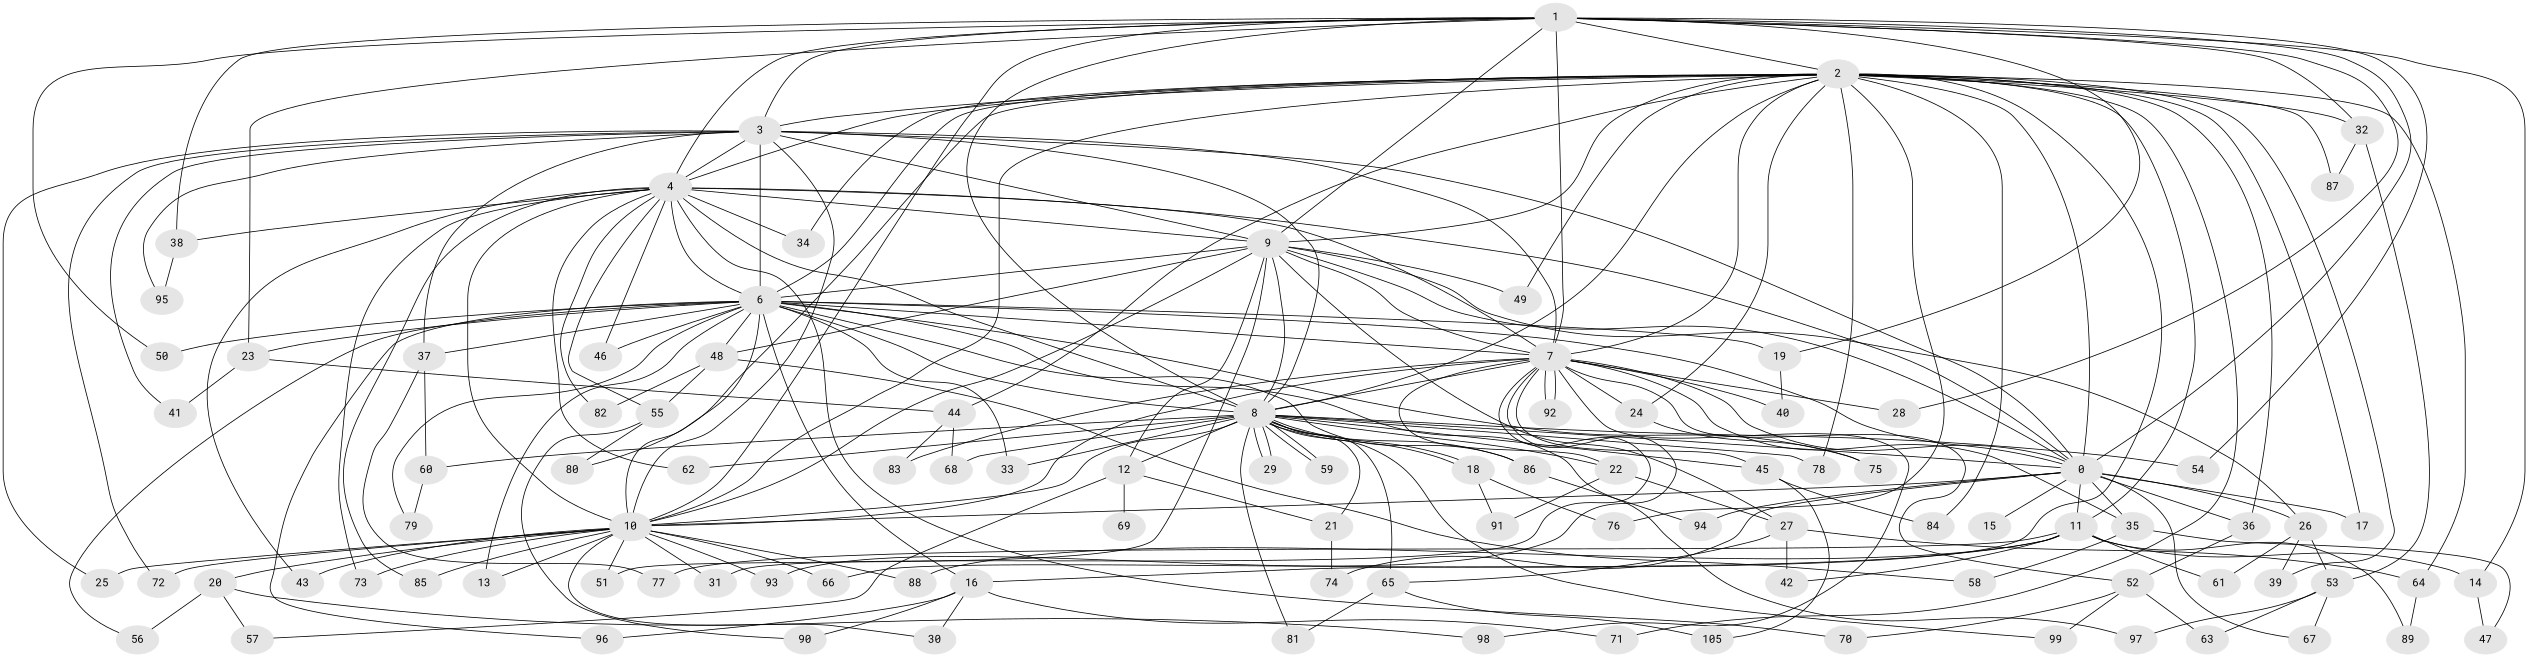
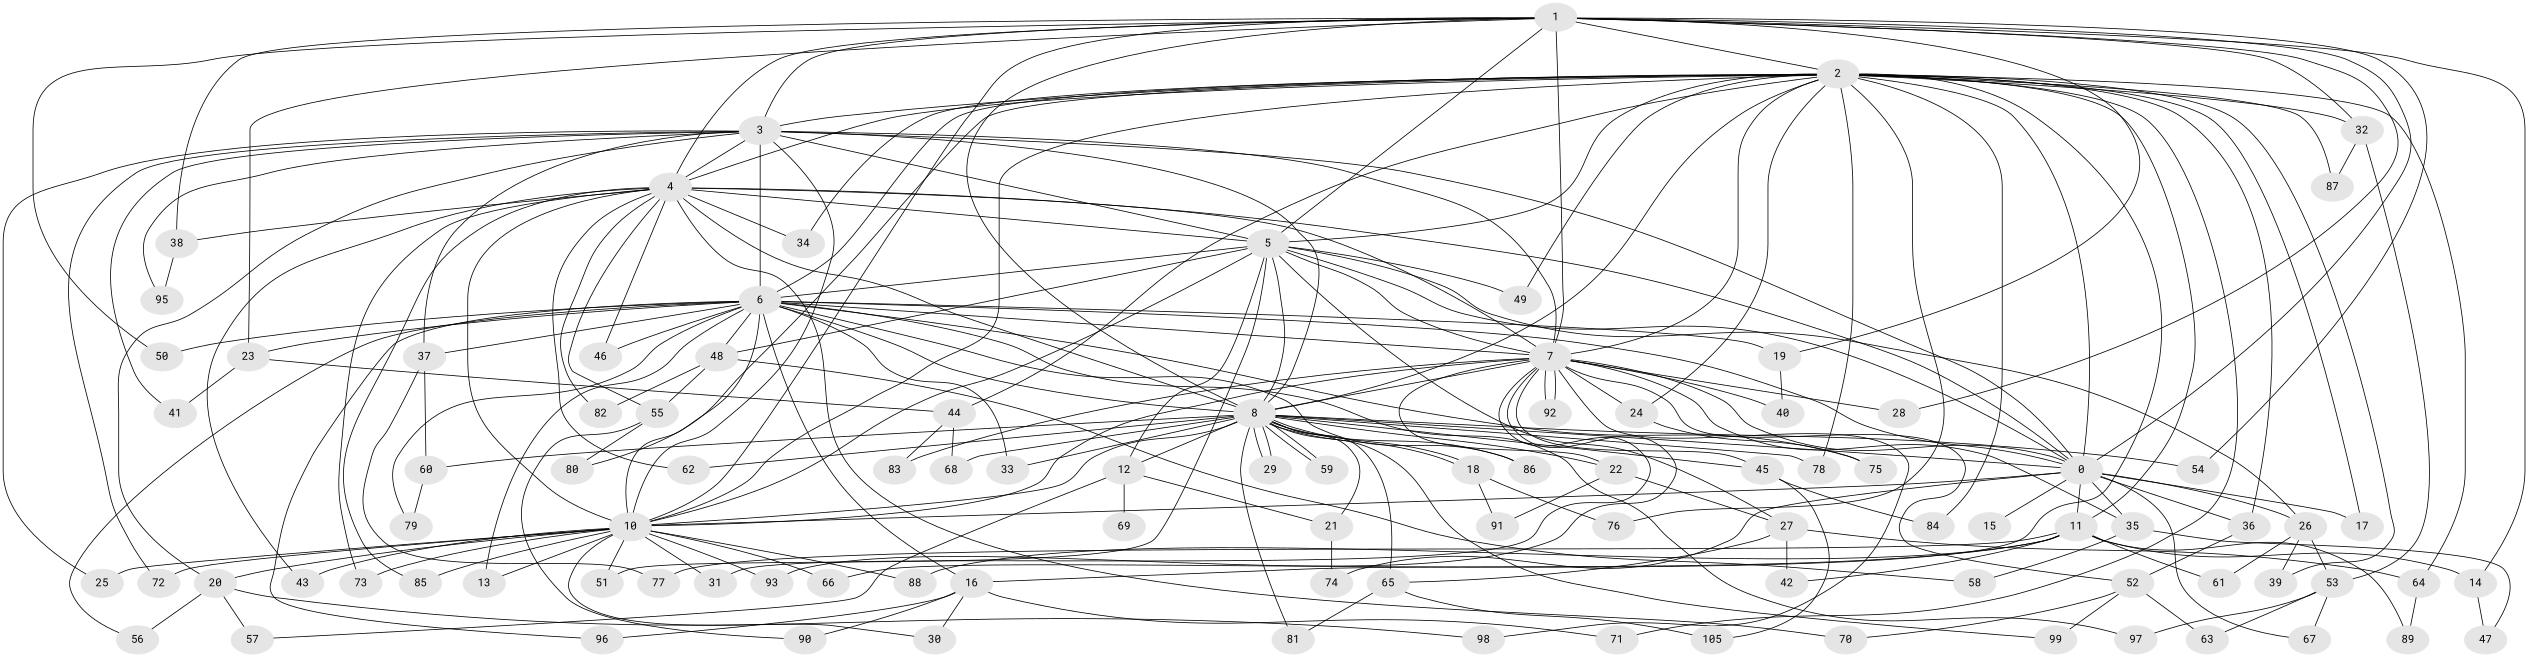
edge "3" -- "20": added
node "9": label "9" -> "5"
edge "4" -- "6": removed
node "94": removed
